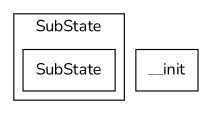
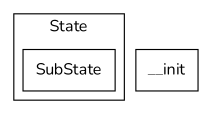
cluster "SubState": label "SubState" -> "State"
